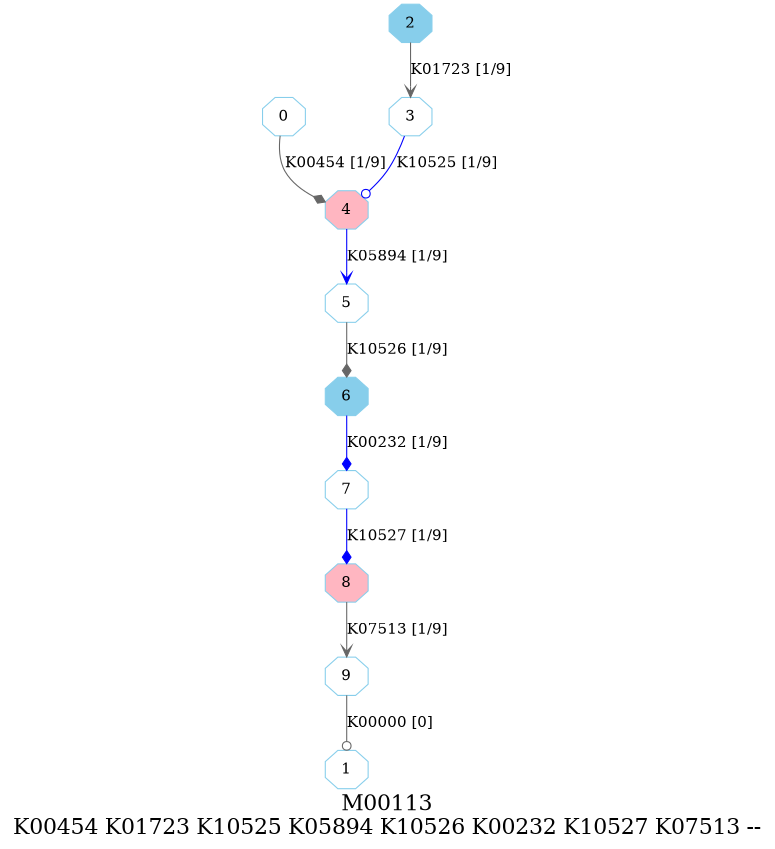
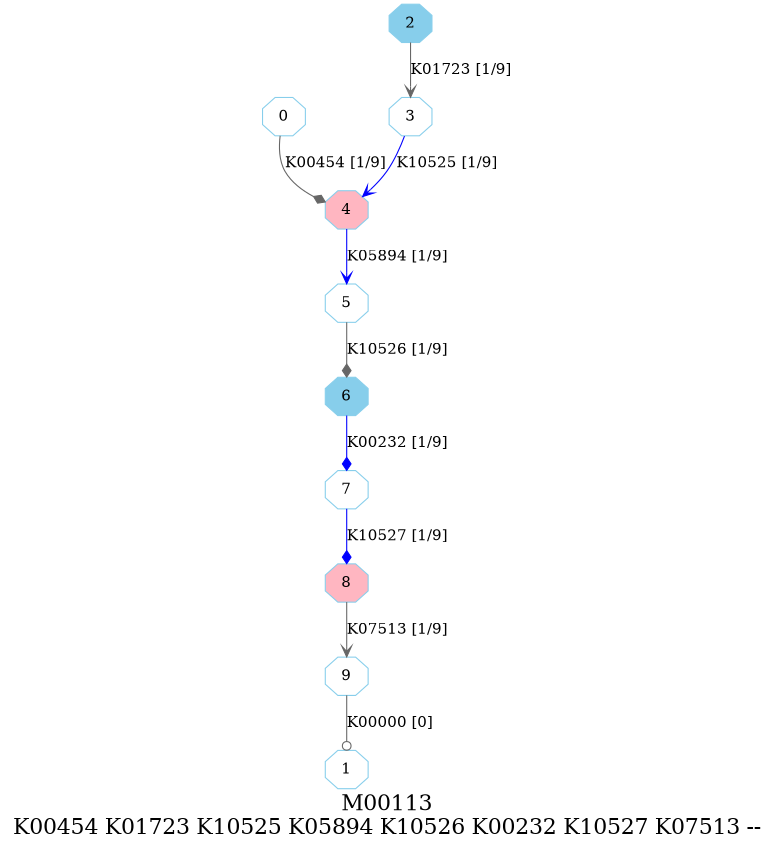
edge "3" -> "4": arrowhead odot -> vee
